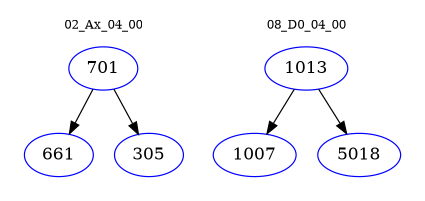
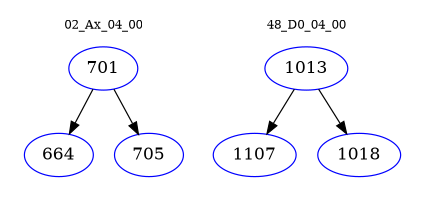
cluster "08_D0_04_00": label "08_D0_04_00" -> "48_D0_04_00"
node "661": label "661" -> "664"
node "305": label "305" -> "705"
node "1007": label "1007" -> "1107"
node "5018": label "5018" -> "1018"
